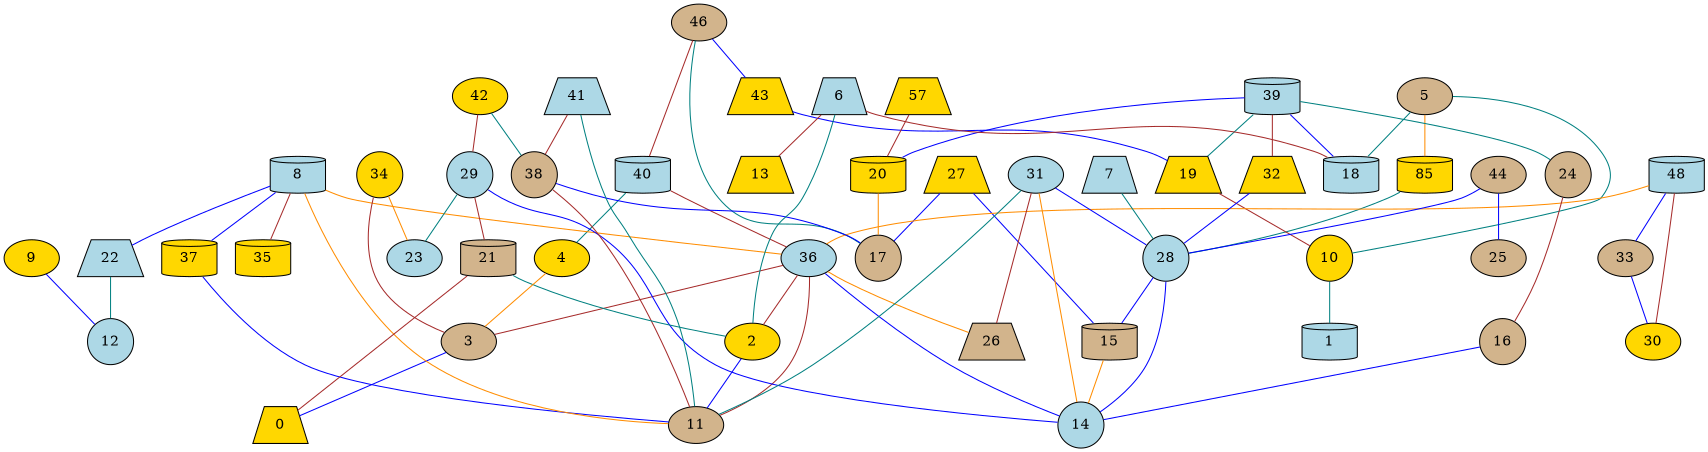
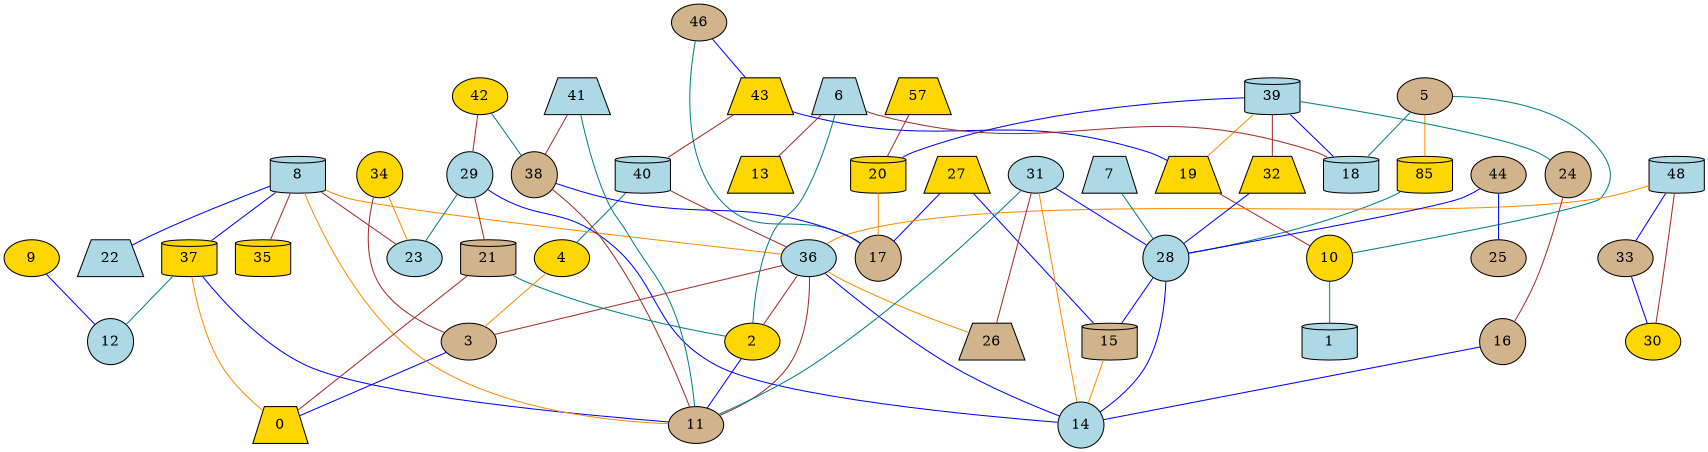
edge "46" -- "40": now "43" -- "40"
edge "39" -- "19": color teal -> darkorange
edge "8" -- "23": added
edge "22" -- "12": now "37" -- "12"
edge "37" -- "0": added
